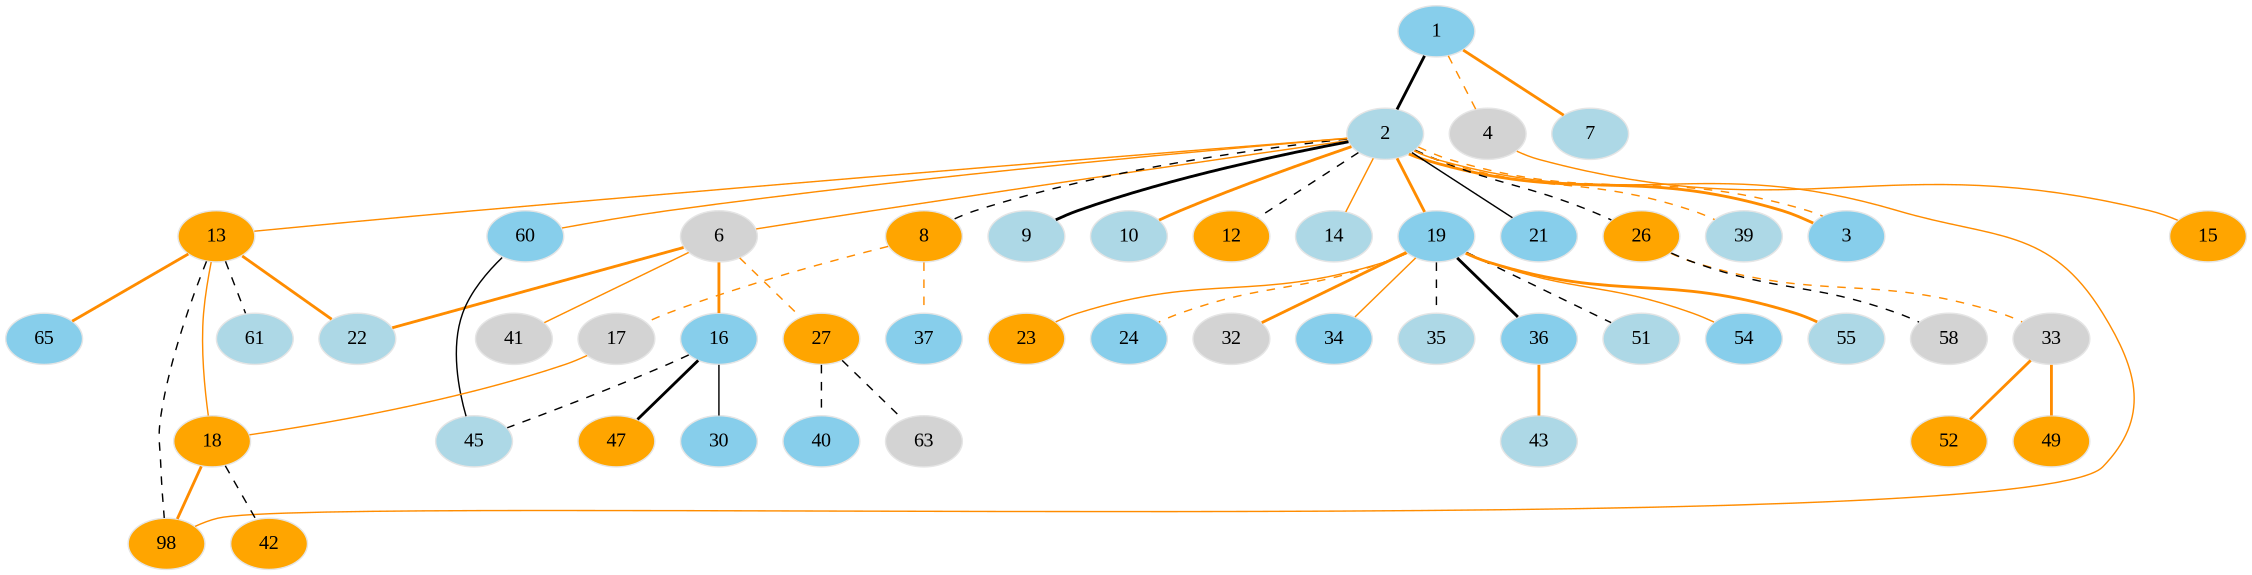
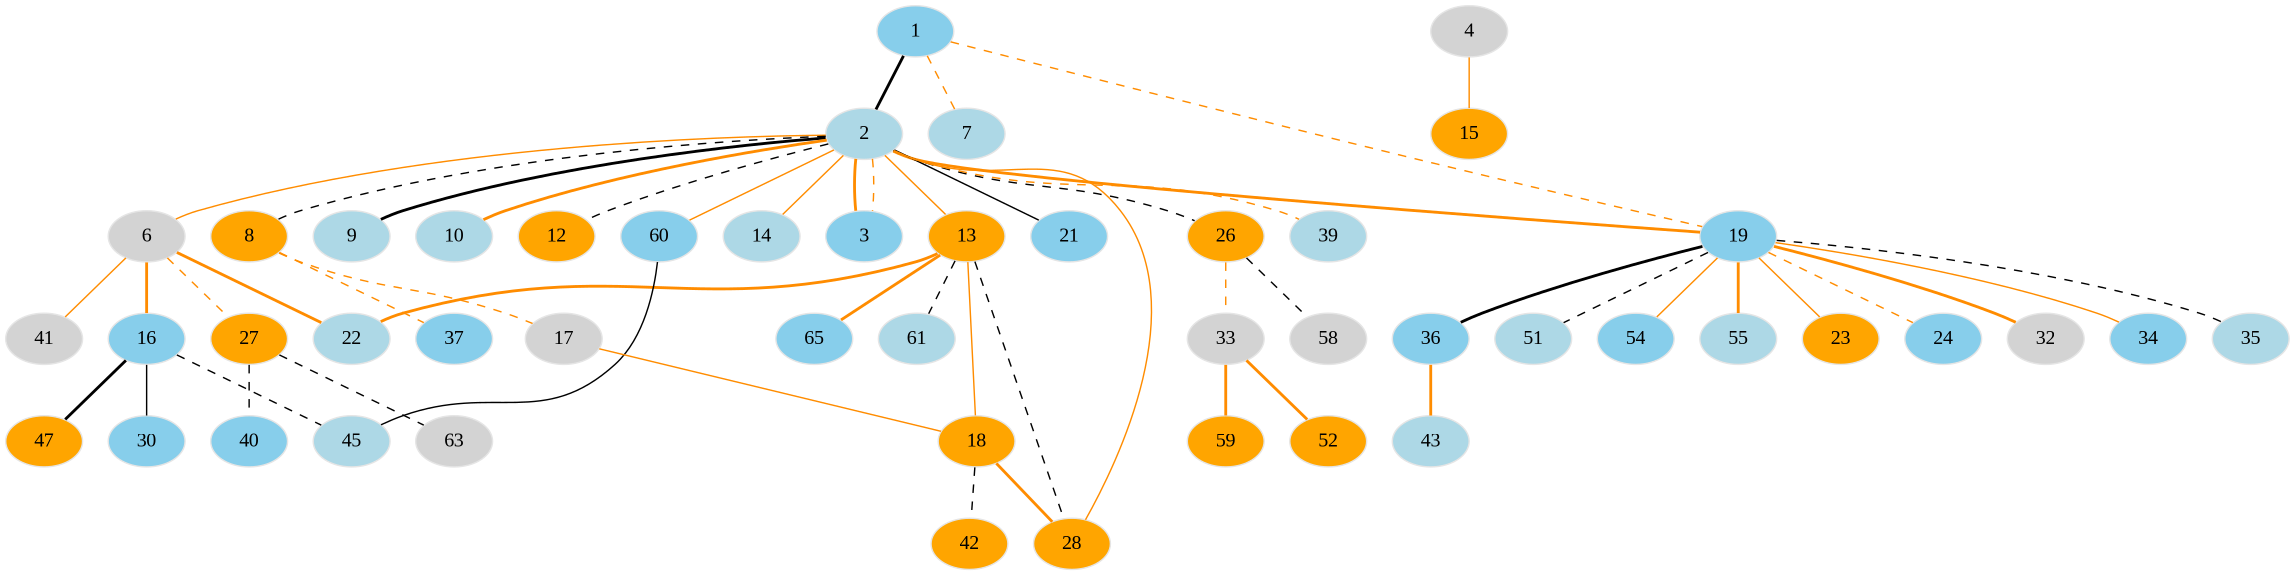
edge "1" -- "4": now "1" -- "19"
edge "1" -- "7": style bold -> dashed
node "49": label "49" -> "59"
node "98": label "98" -> "28"
